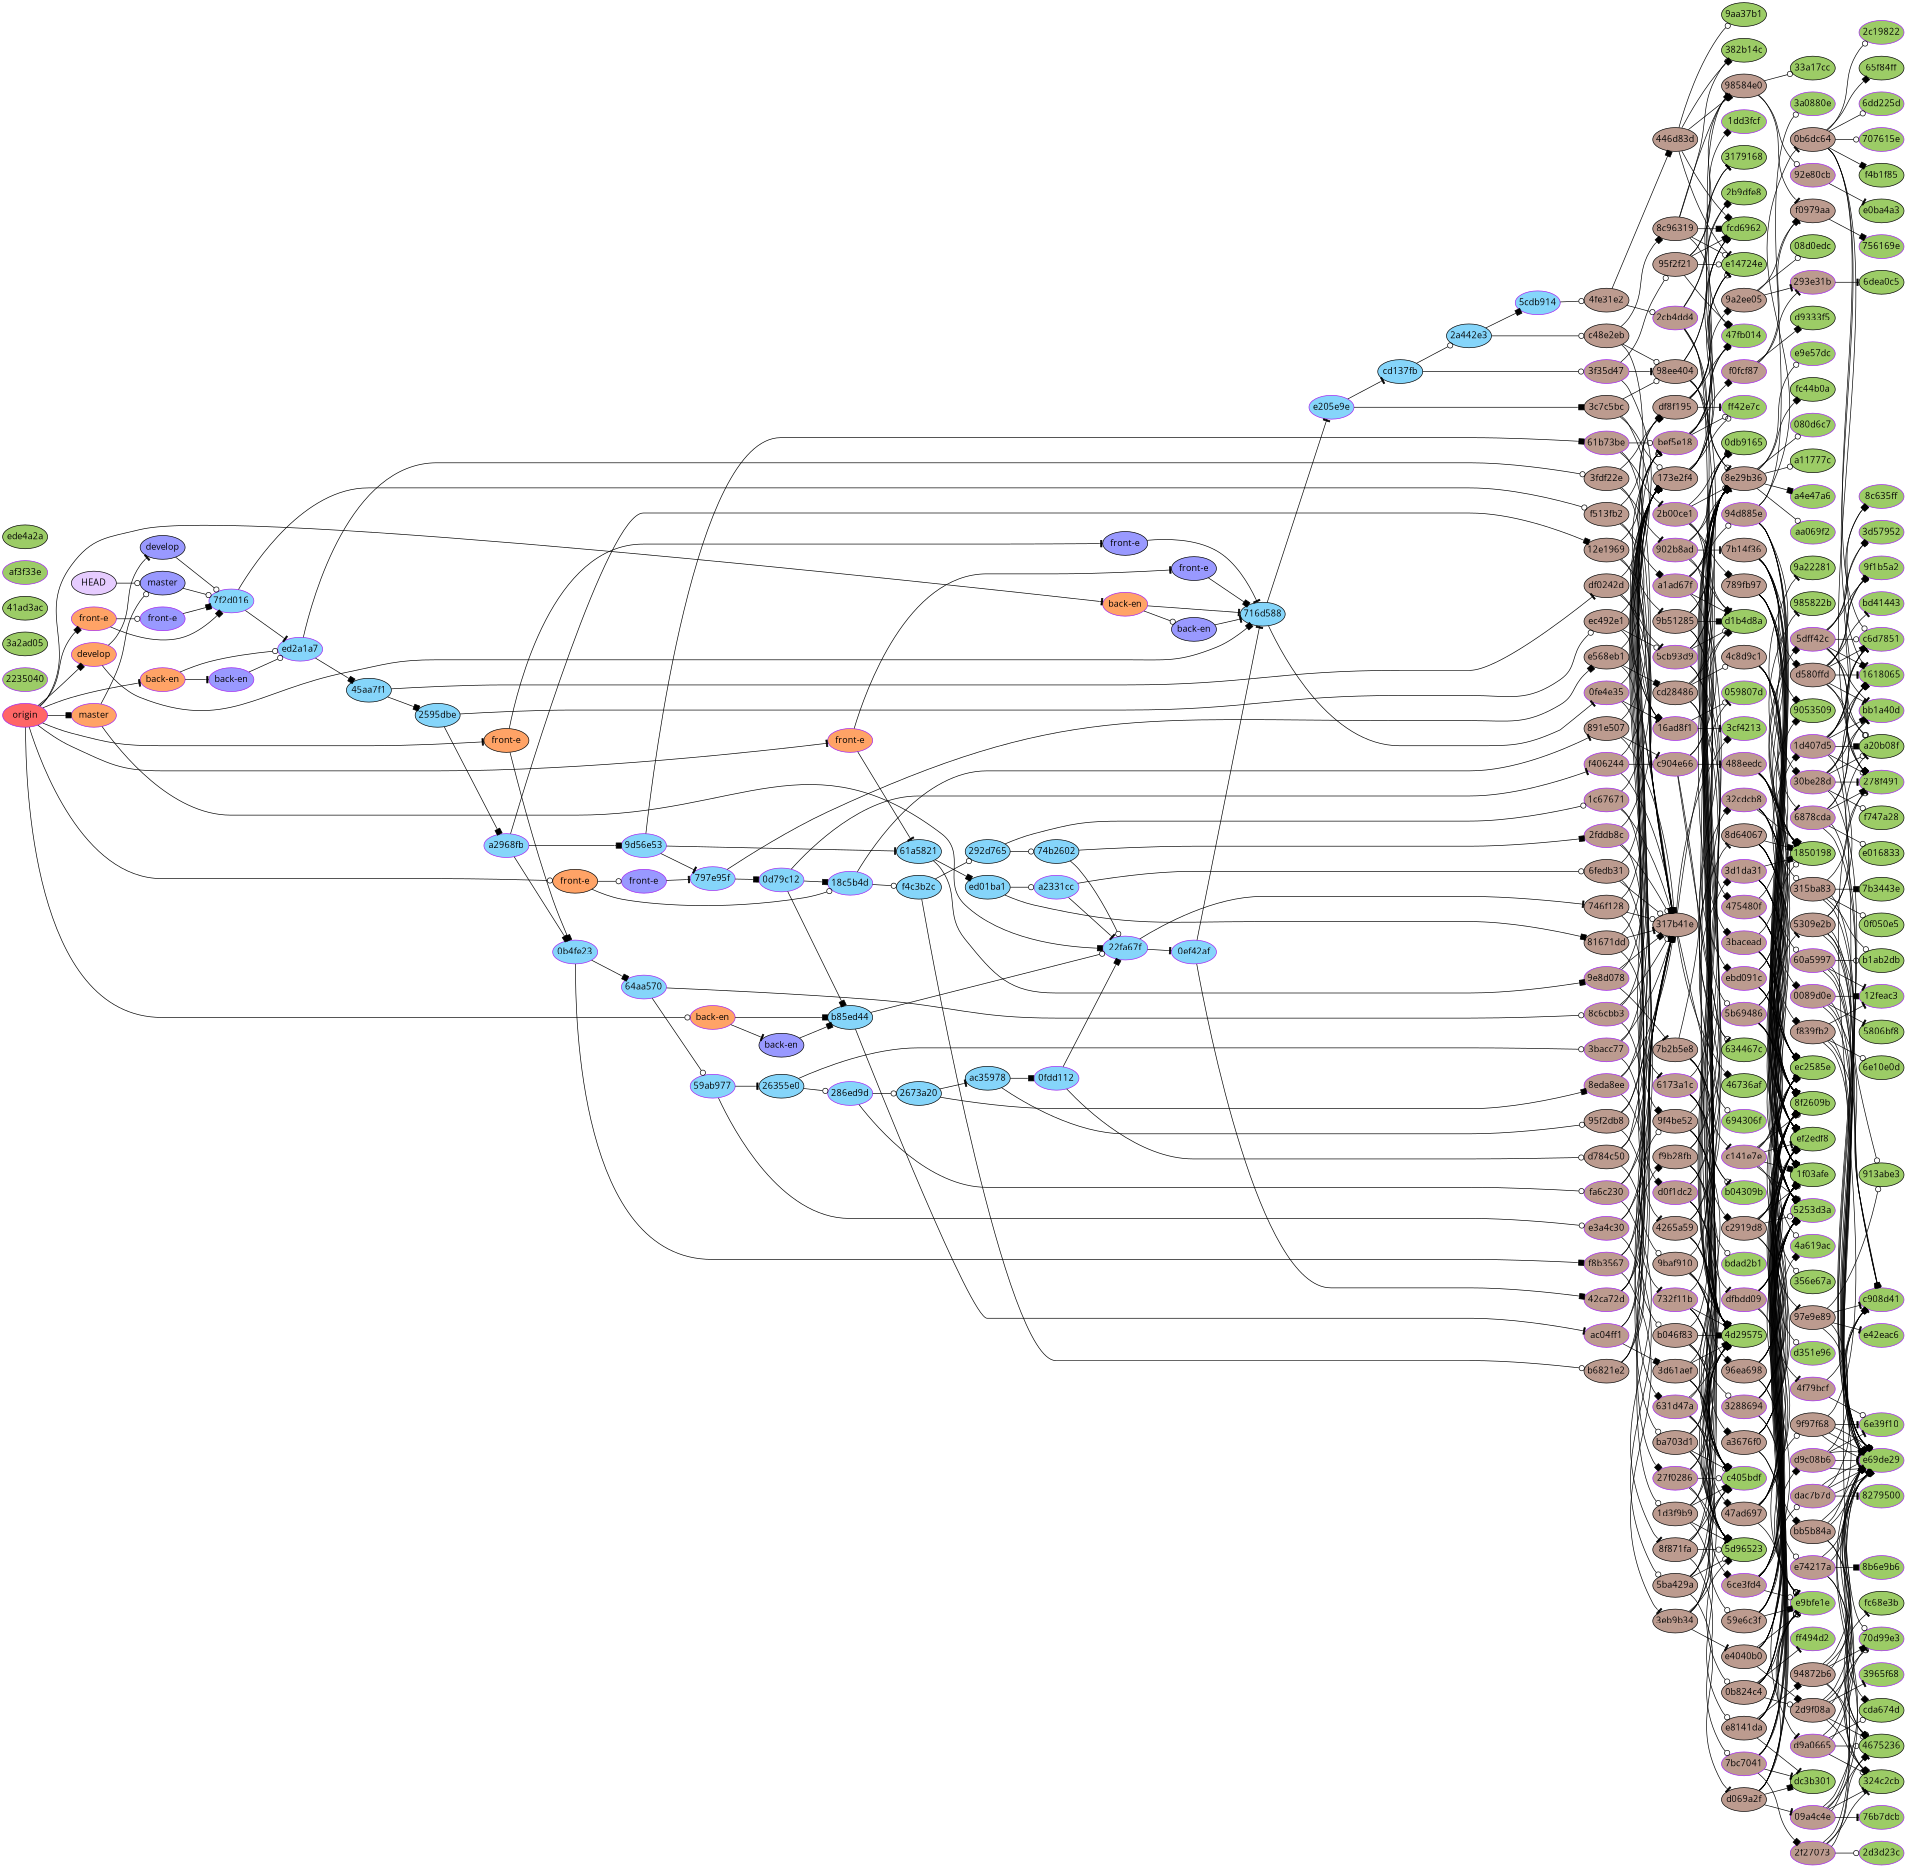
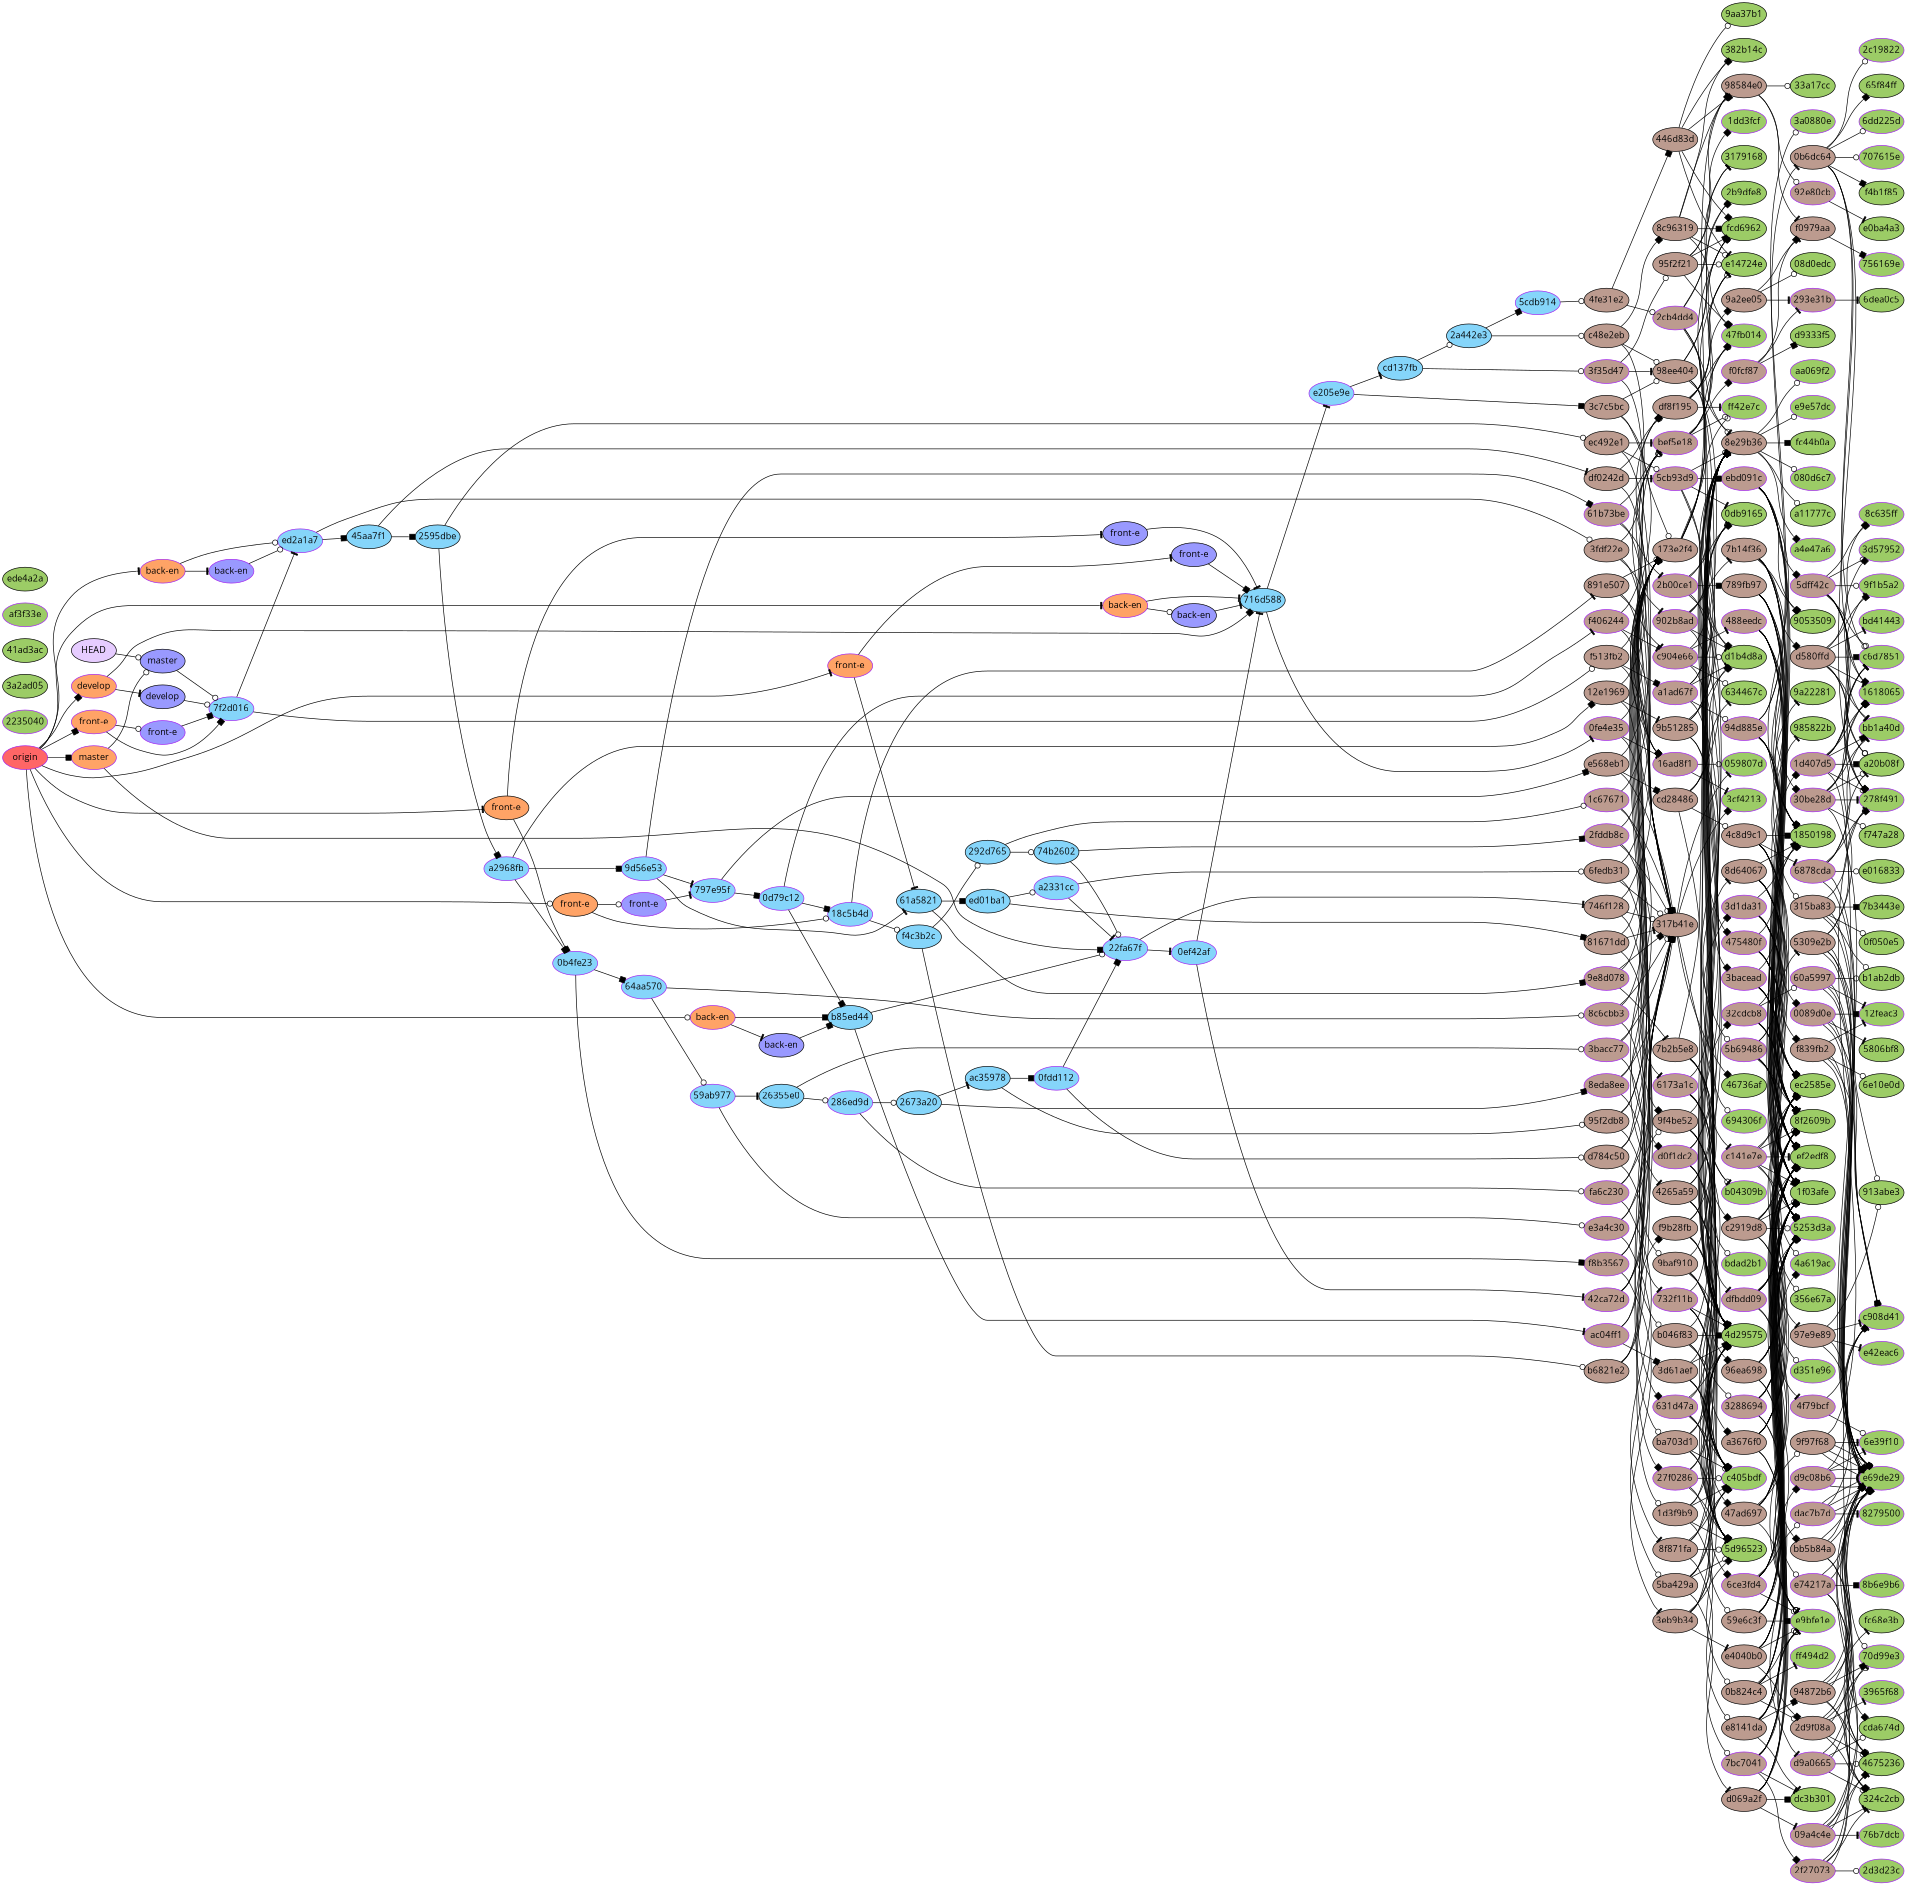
edge "ebd091c" -> "1850198": added
edge "32cdcb8" -> "ec2585e": removed
edge "0ef42af" -> "42ca72d": arrowhead box -> tee
